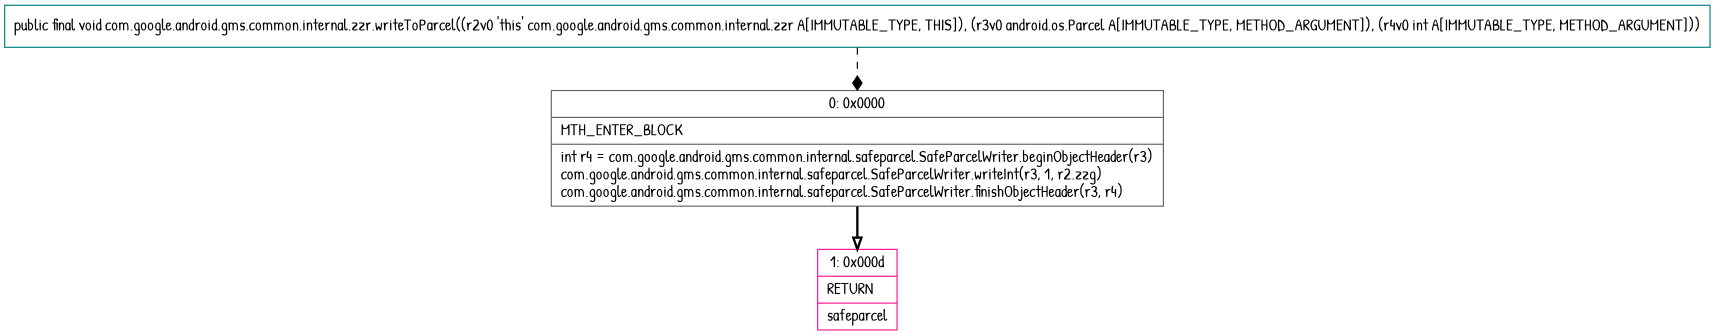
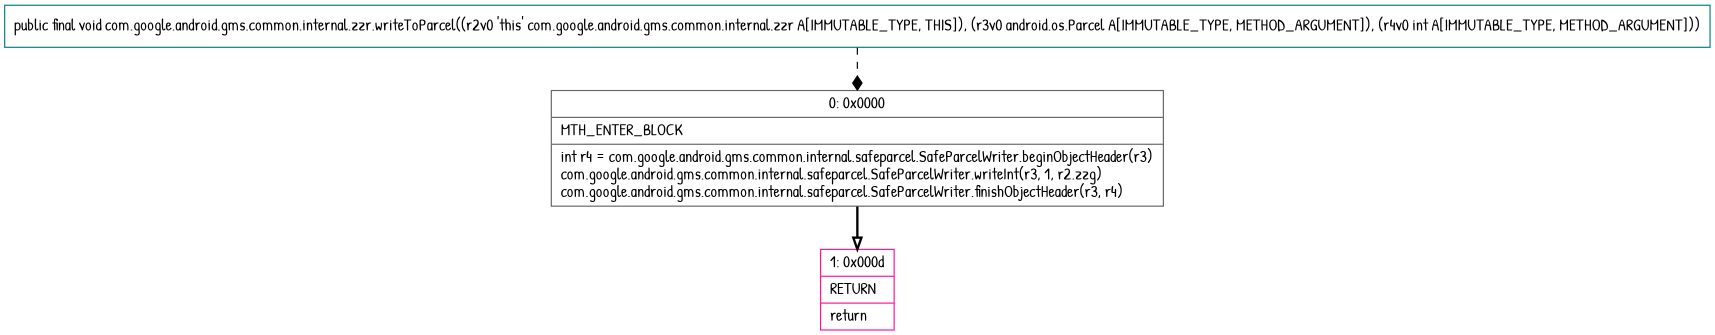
node "1: 0x000d": text "safeparcel" -> "return"
